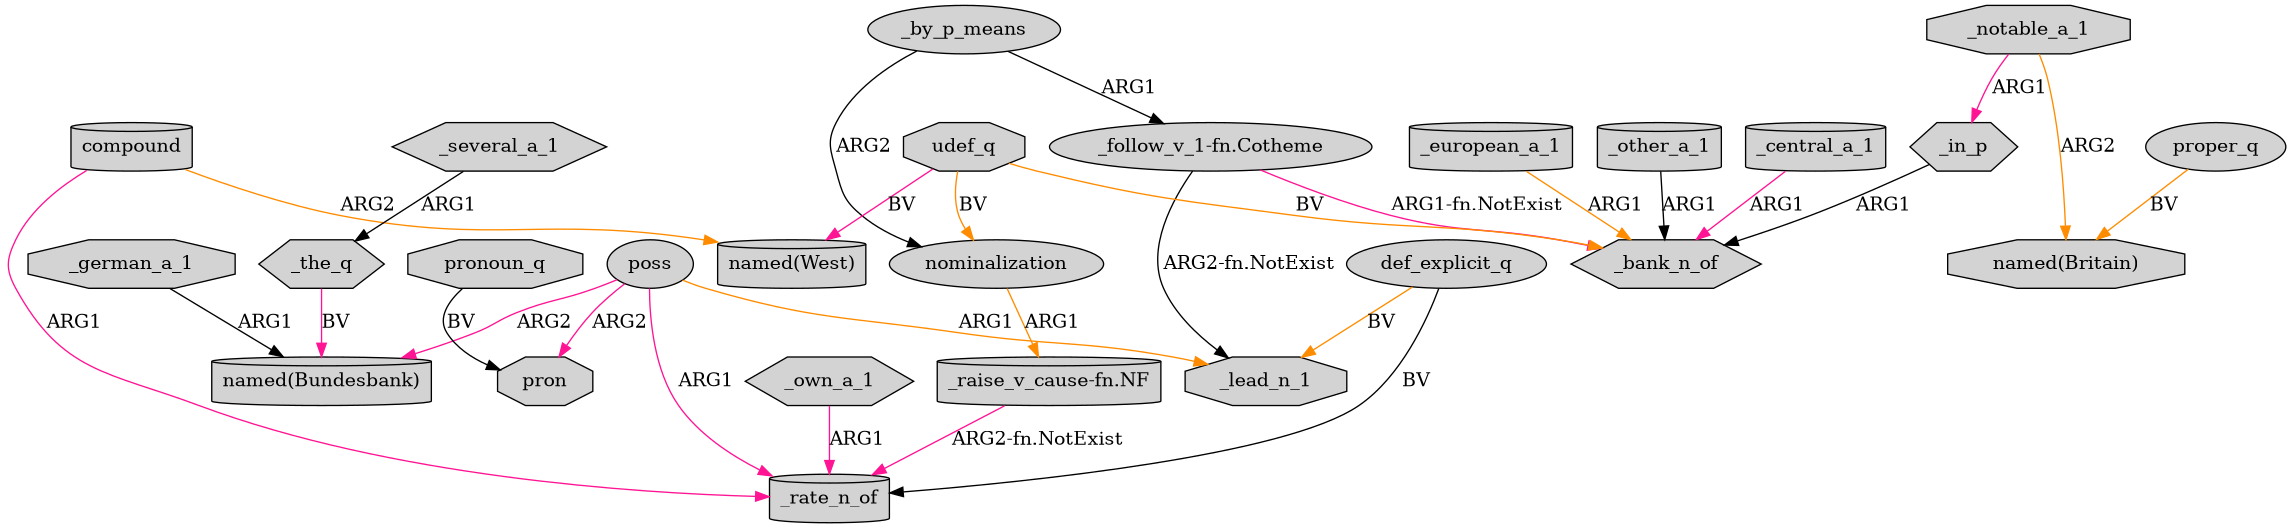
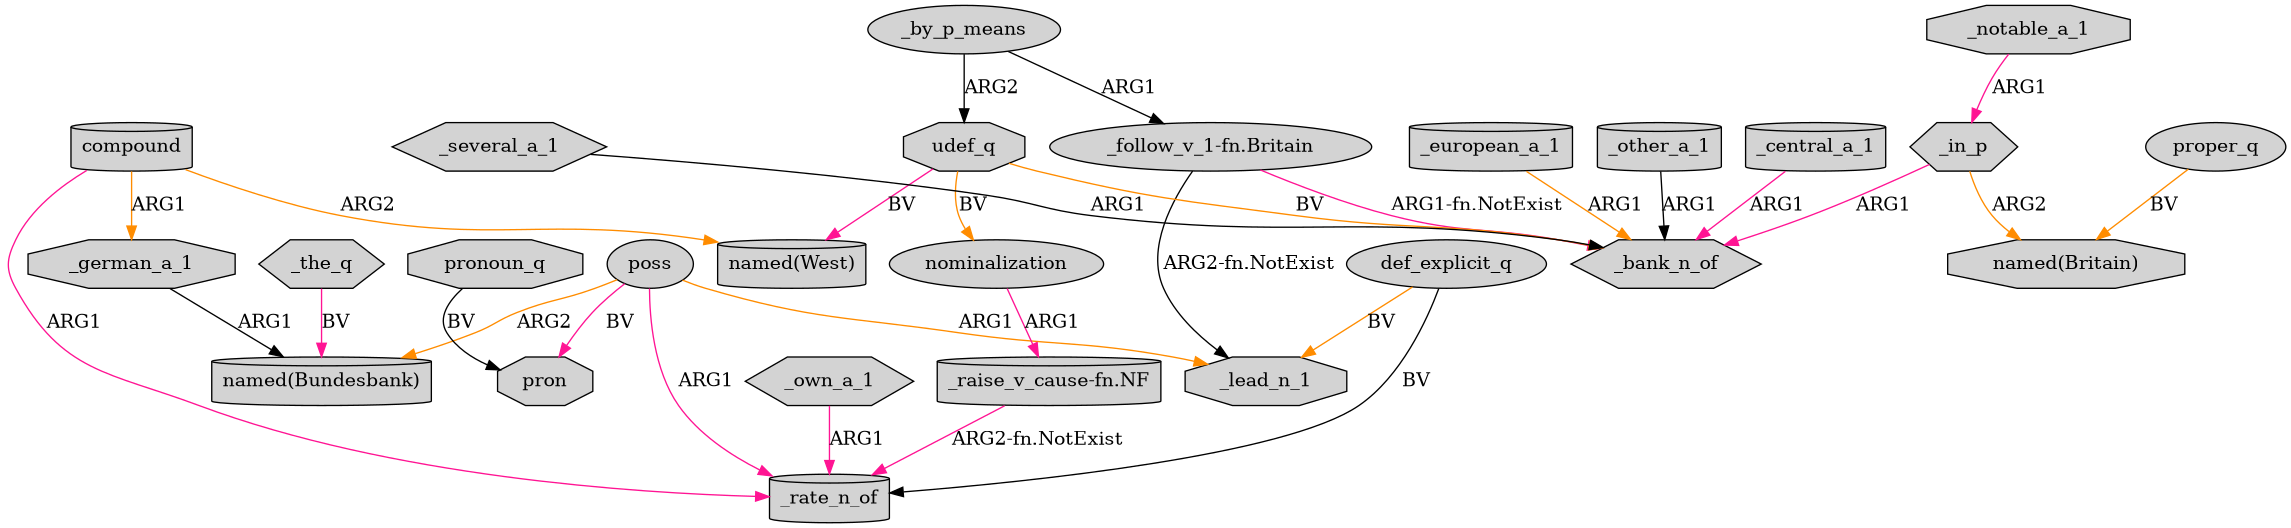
edge "_notable_a_1" -> "named(Britain)": now "_in_p" -> "named(Britain)"
edge "_by_p_means" -> "nominalization": now "_by_p_means" -> "udef_q"
node "_follow_v_1-fn.Cotheme": label "_follow_v_1-fn.Cotheme" -> "_follow_v_1-fn.Britain"
edge "compound" -> "_german_a_1": added, label "ARG1"
edge "_several_a_1" -> "_the_q": now "_several_a_1" -> "_bank_n_of"
edge "_in_p" -> "_bank_n_of": color black -> deeppink
edge "poss" -> "named(Bundesbank)": color deeppink -> darkorange
edge "nominalization" -> "_raise_v_cause-fn.NF": color darkorange -> deeppink
edge "poss" -> "pron": label "ARG2" -> "BV"
